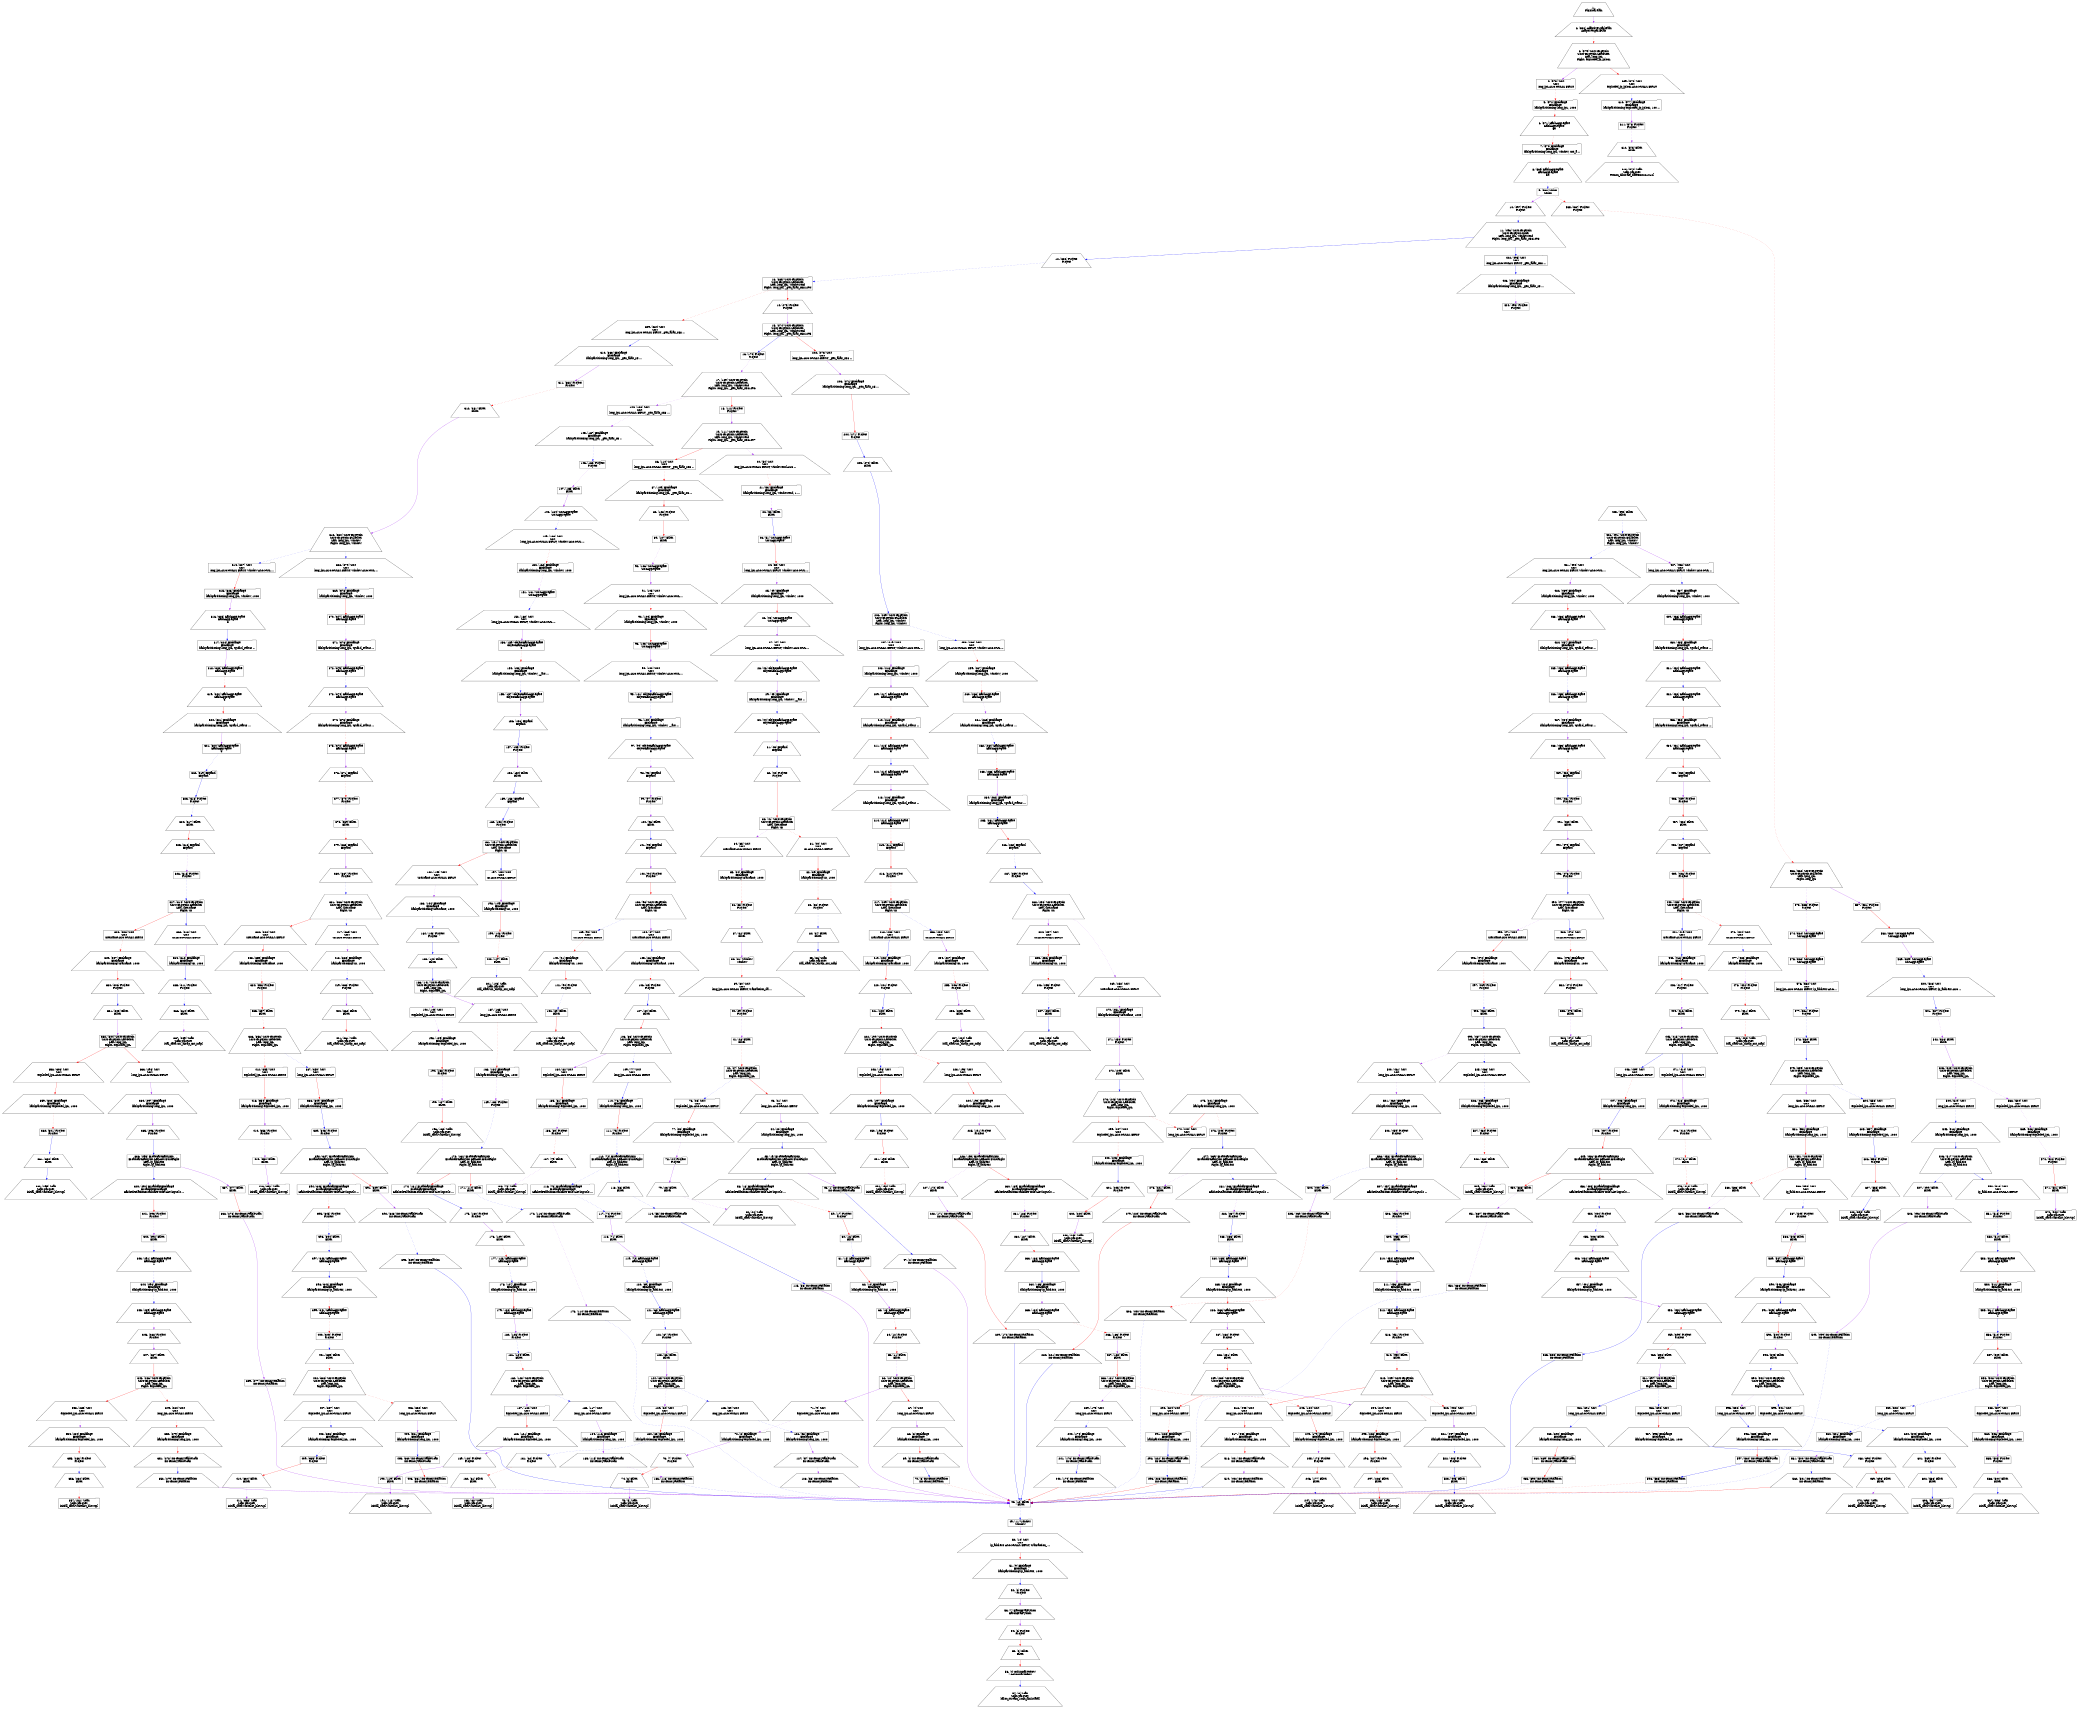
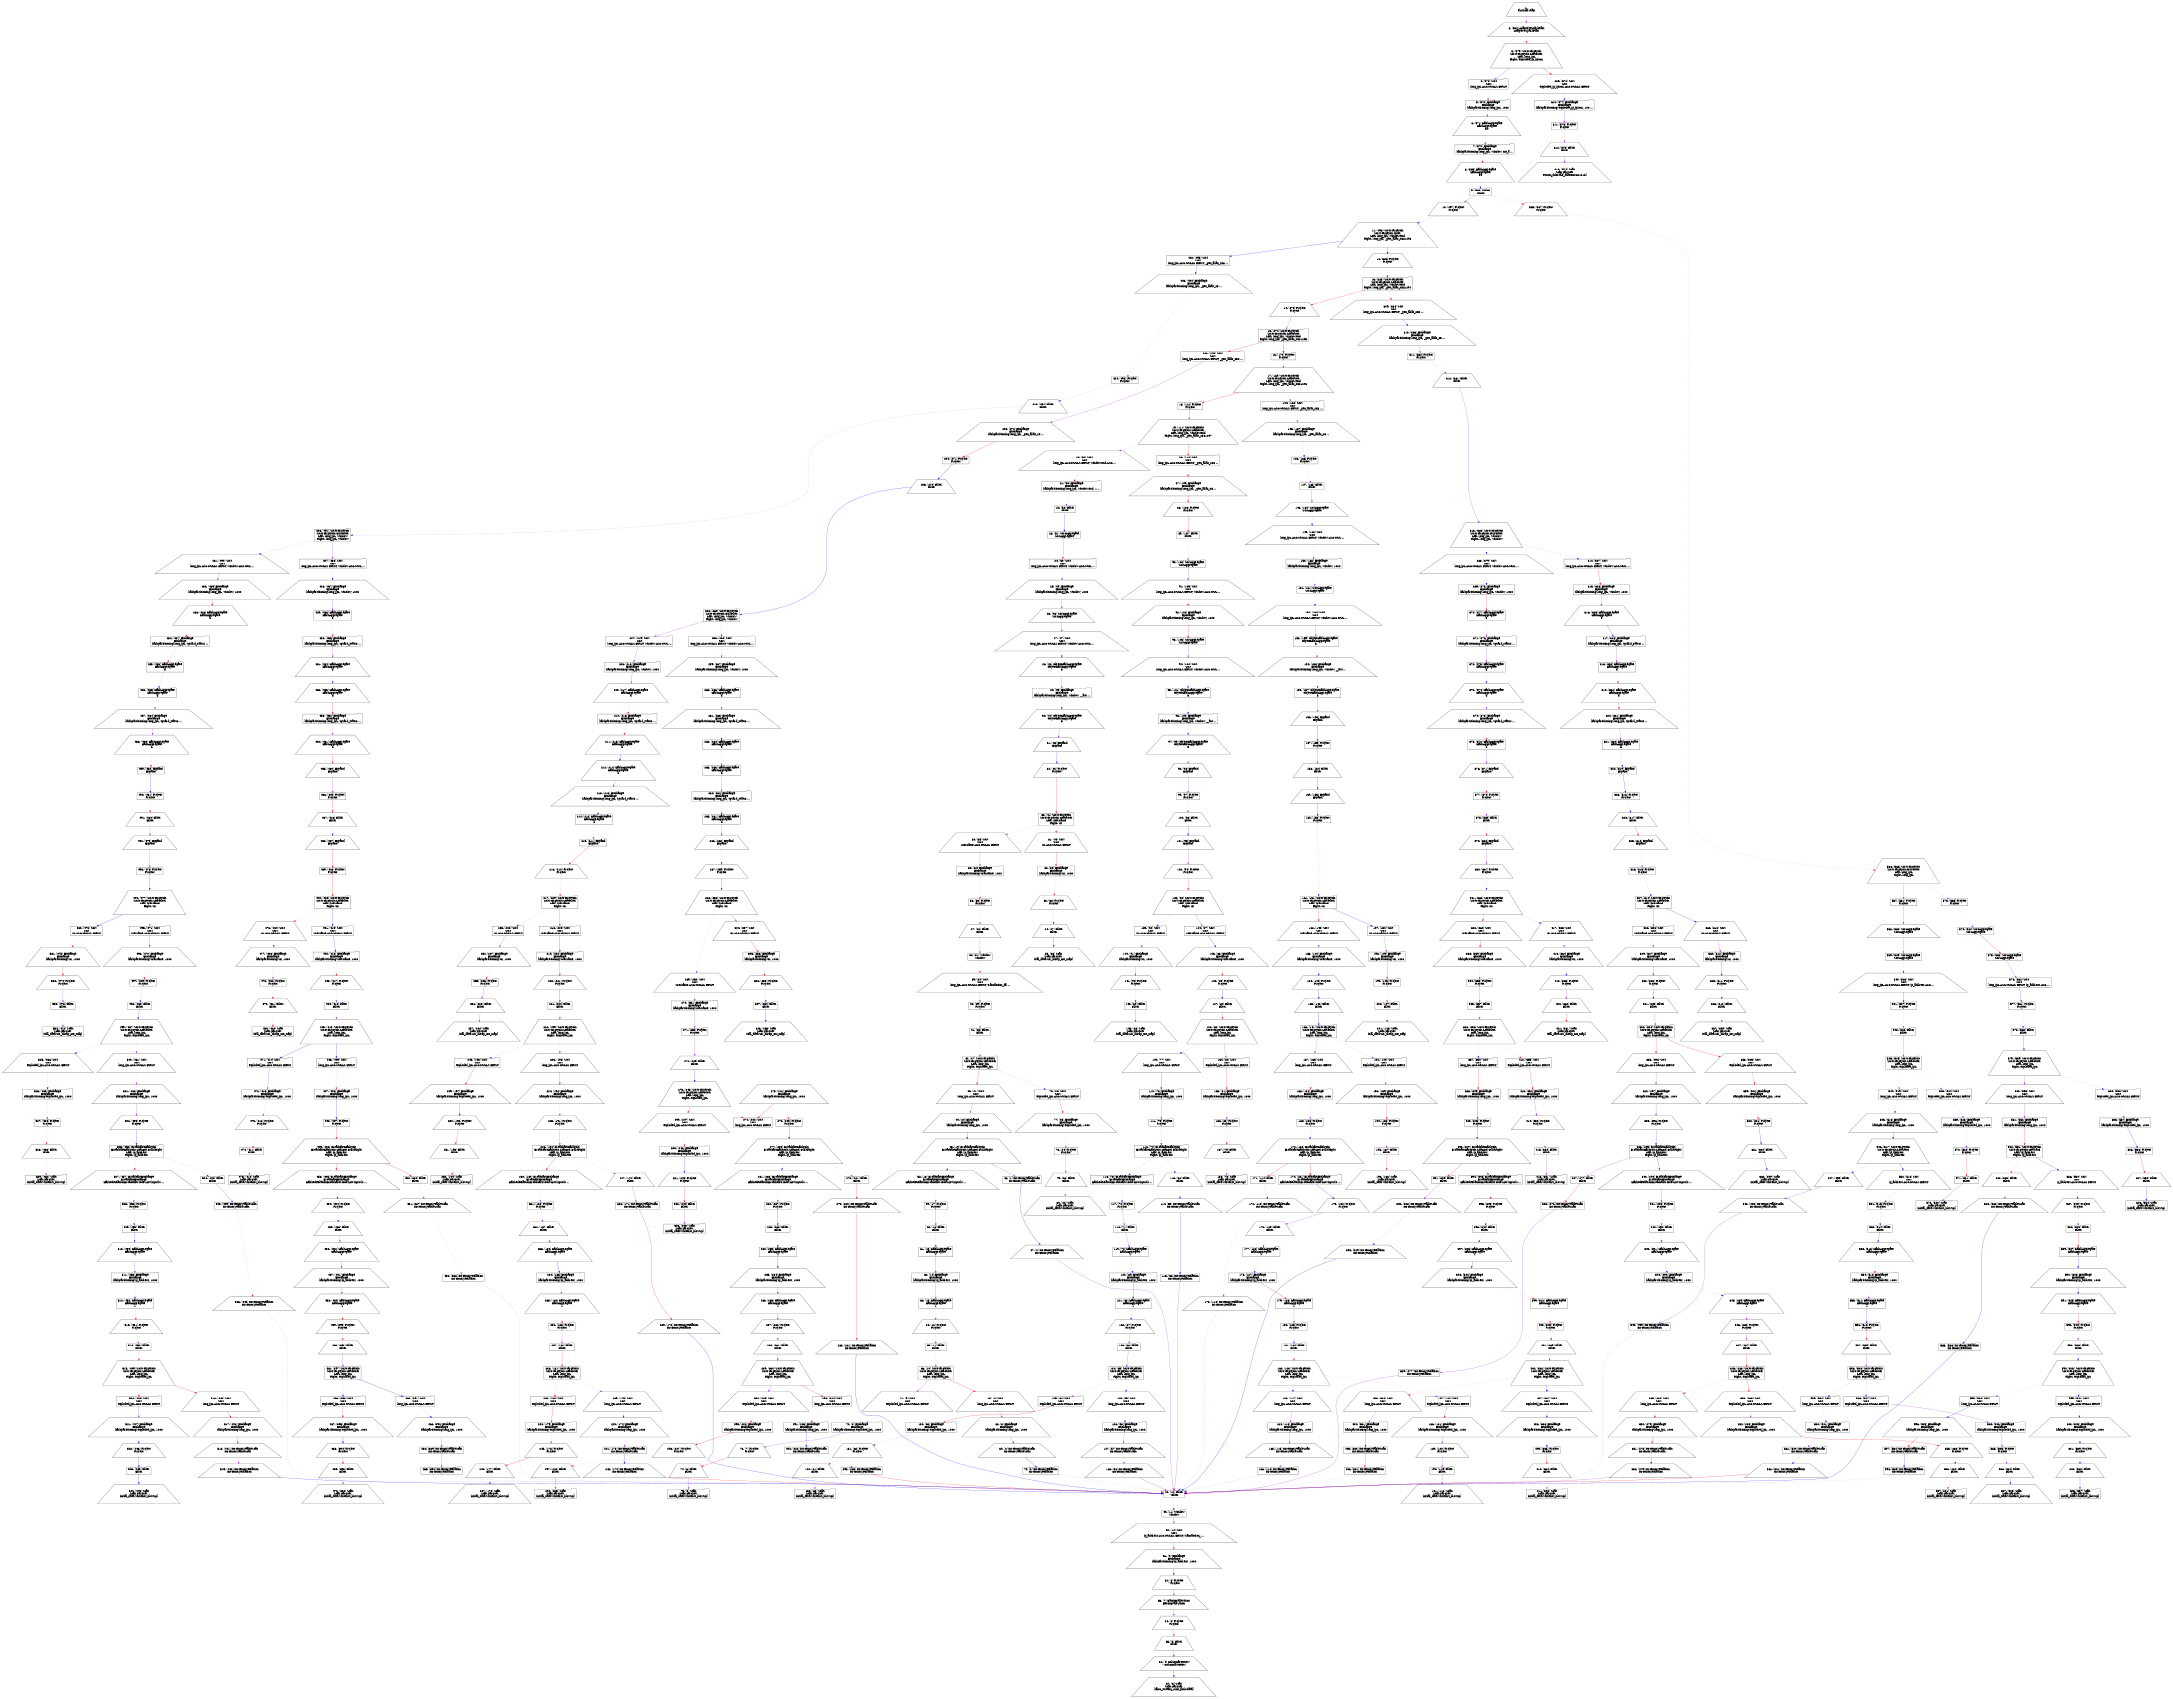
edge "424: (493) Project Project" -> "425: (492) Filter Filter": added
